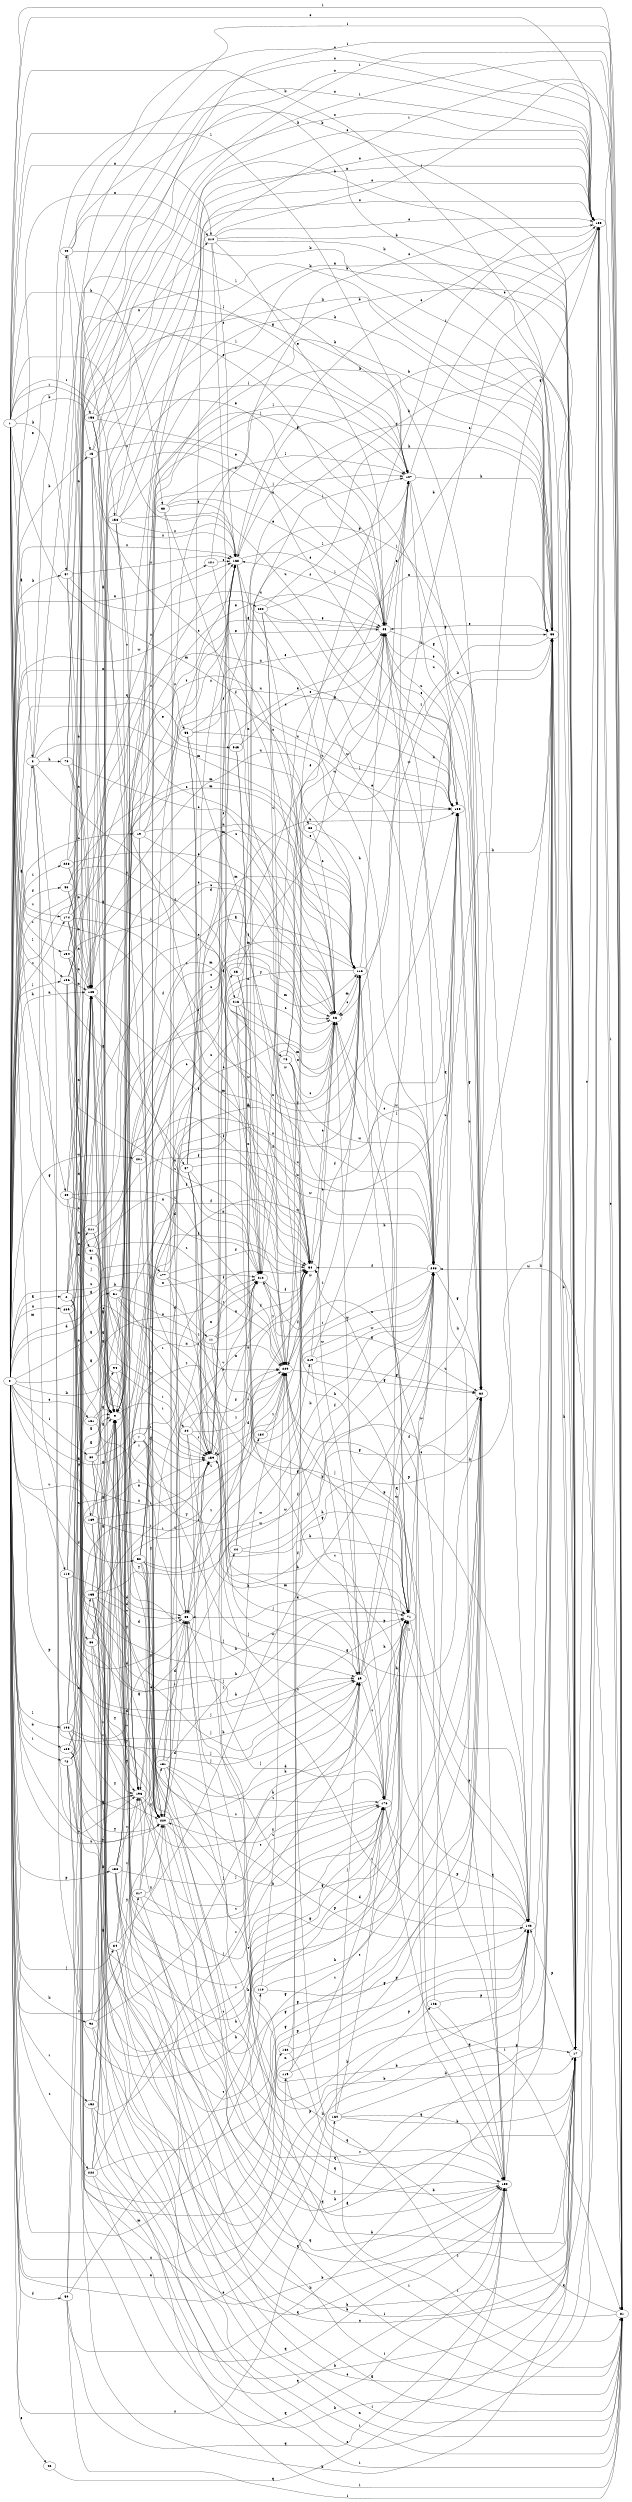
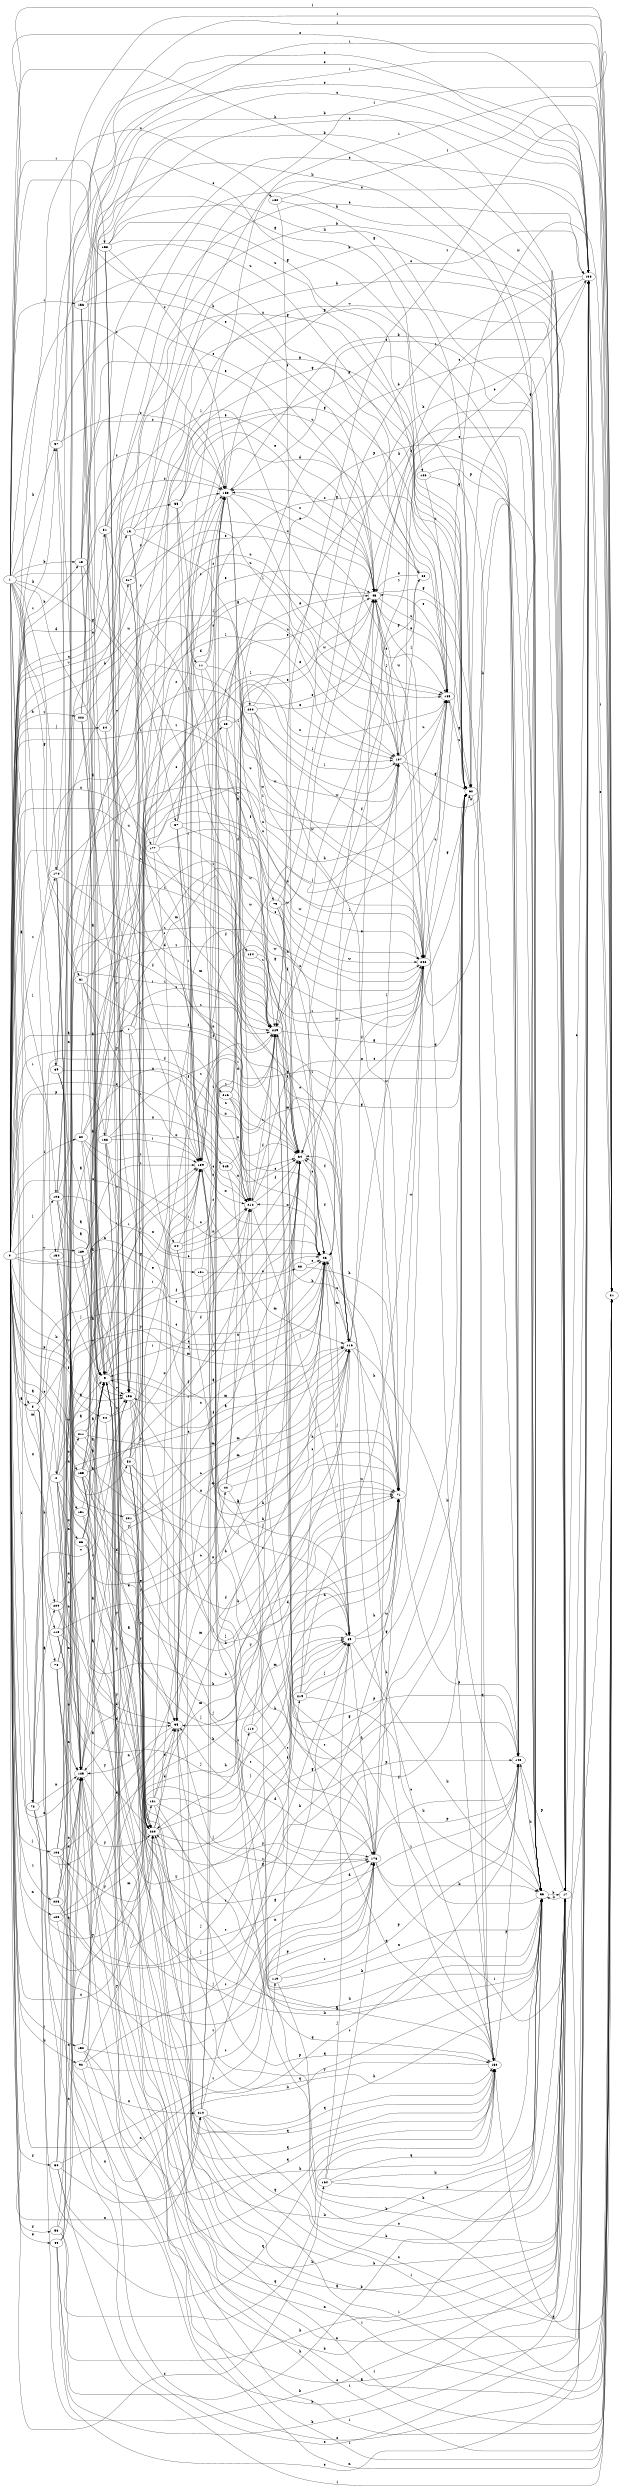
edge "68" -> "107": reversed
edge "949" -> "17": now "25" -> "17"
edge "229" -> "26": label "w" -> "c"
edge "212" -> "89": added, label "j"
edge "35" -> "202": now "35" -> "99"
edge "72" -> "9": now "72" -> "209"
node "42": removed
